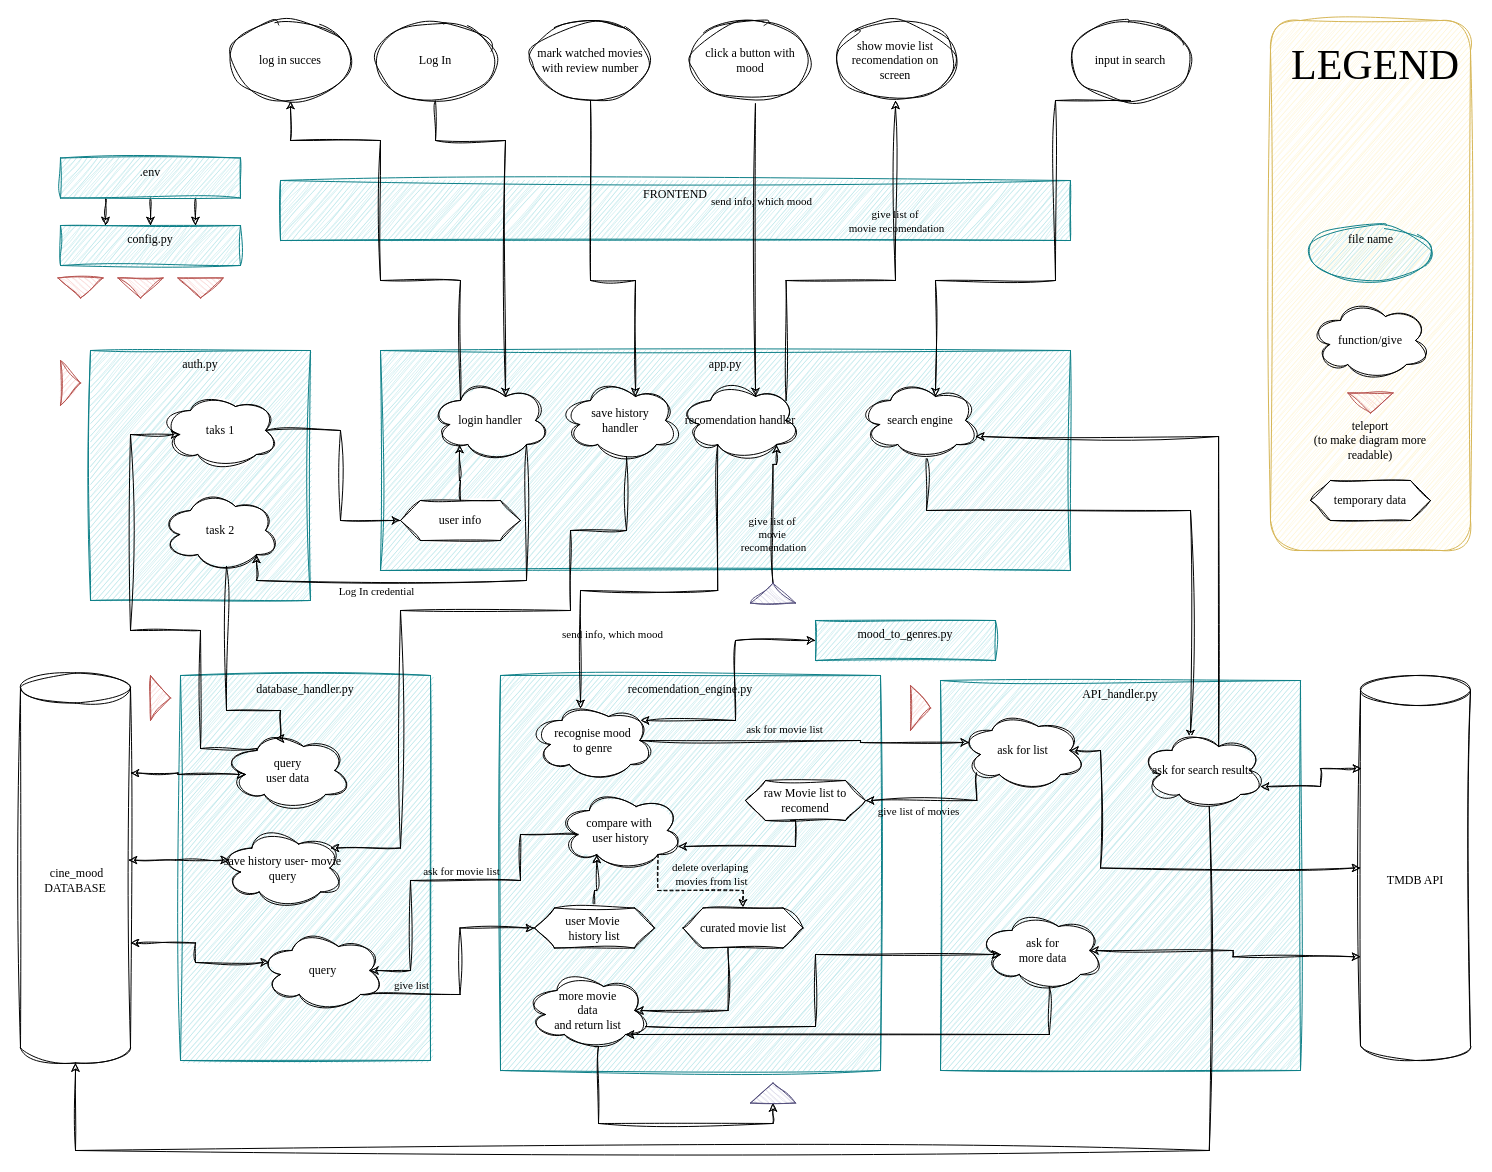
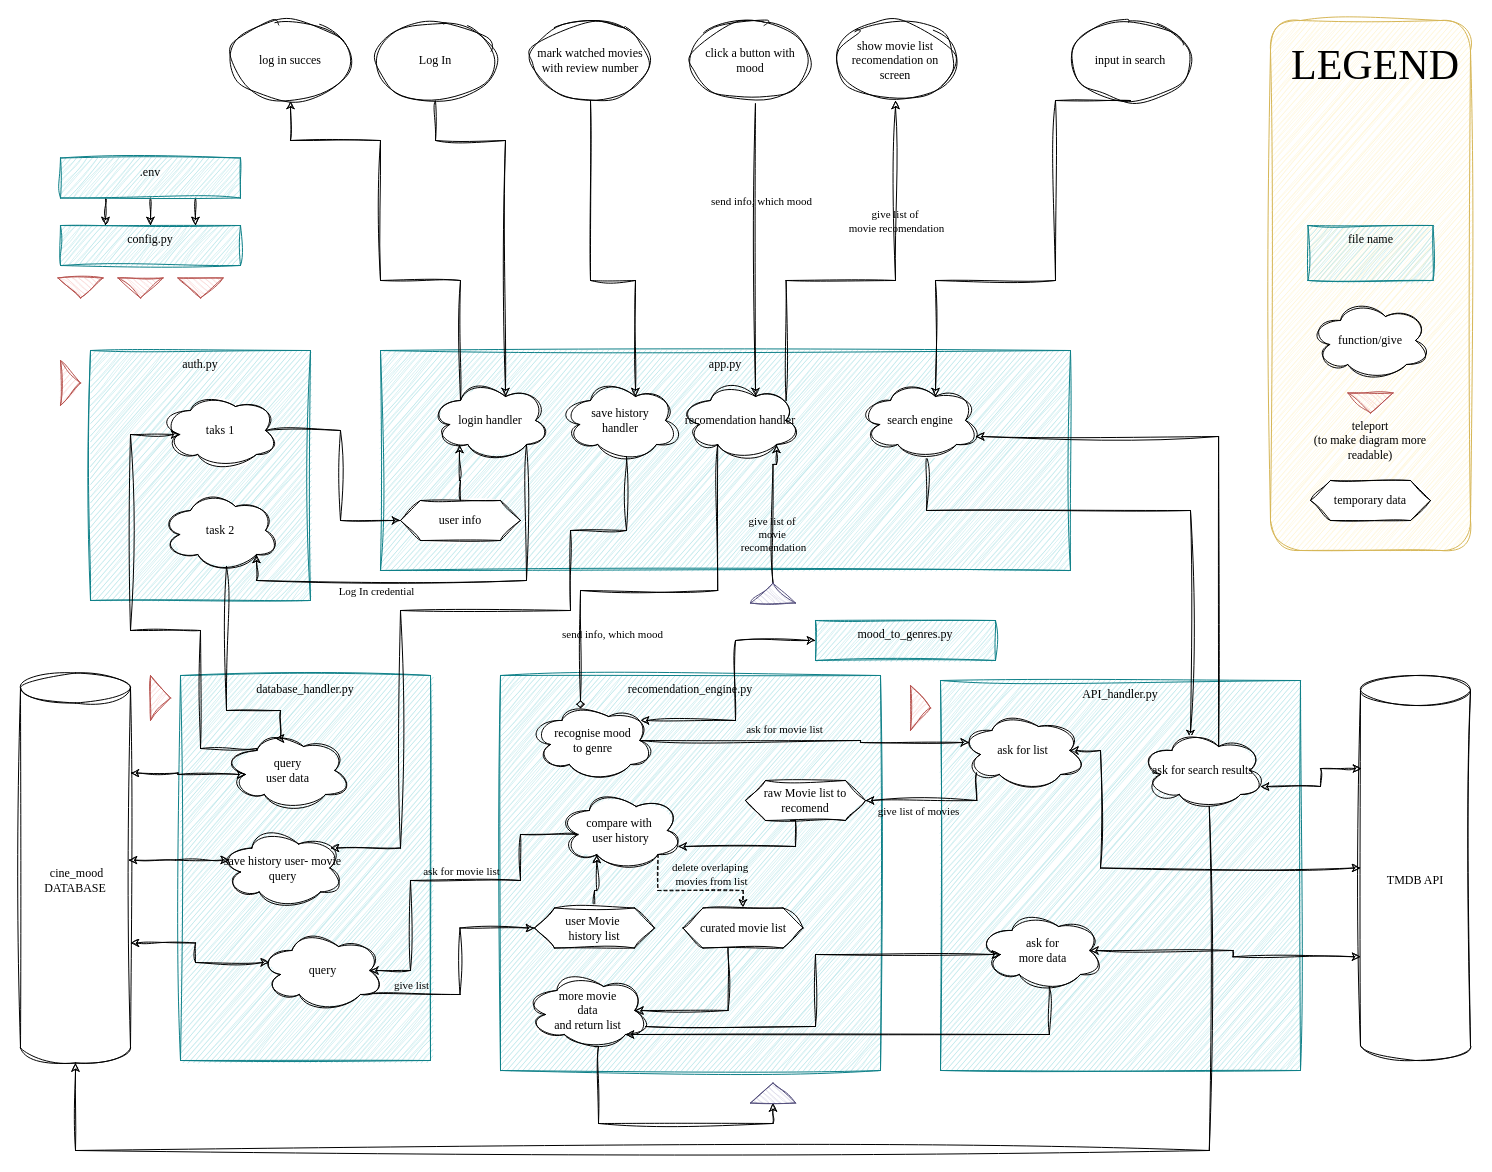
node "FRONTEND": removed
node "file name": shape ellipse -> rectangle
edge "recomendation handler" -> "recognise mood to genre": arrowhead classic -> diamond
